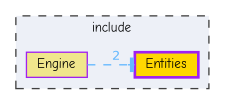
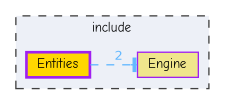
edge "Engine" -> "Entities": reversed
